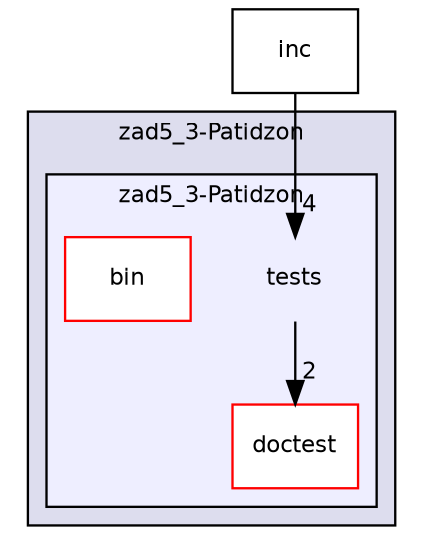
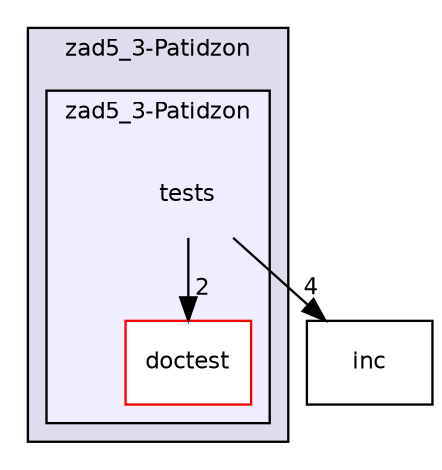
edge "inc" -> "tests": reversed
node "bin": removed
